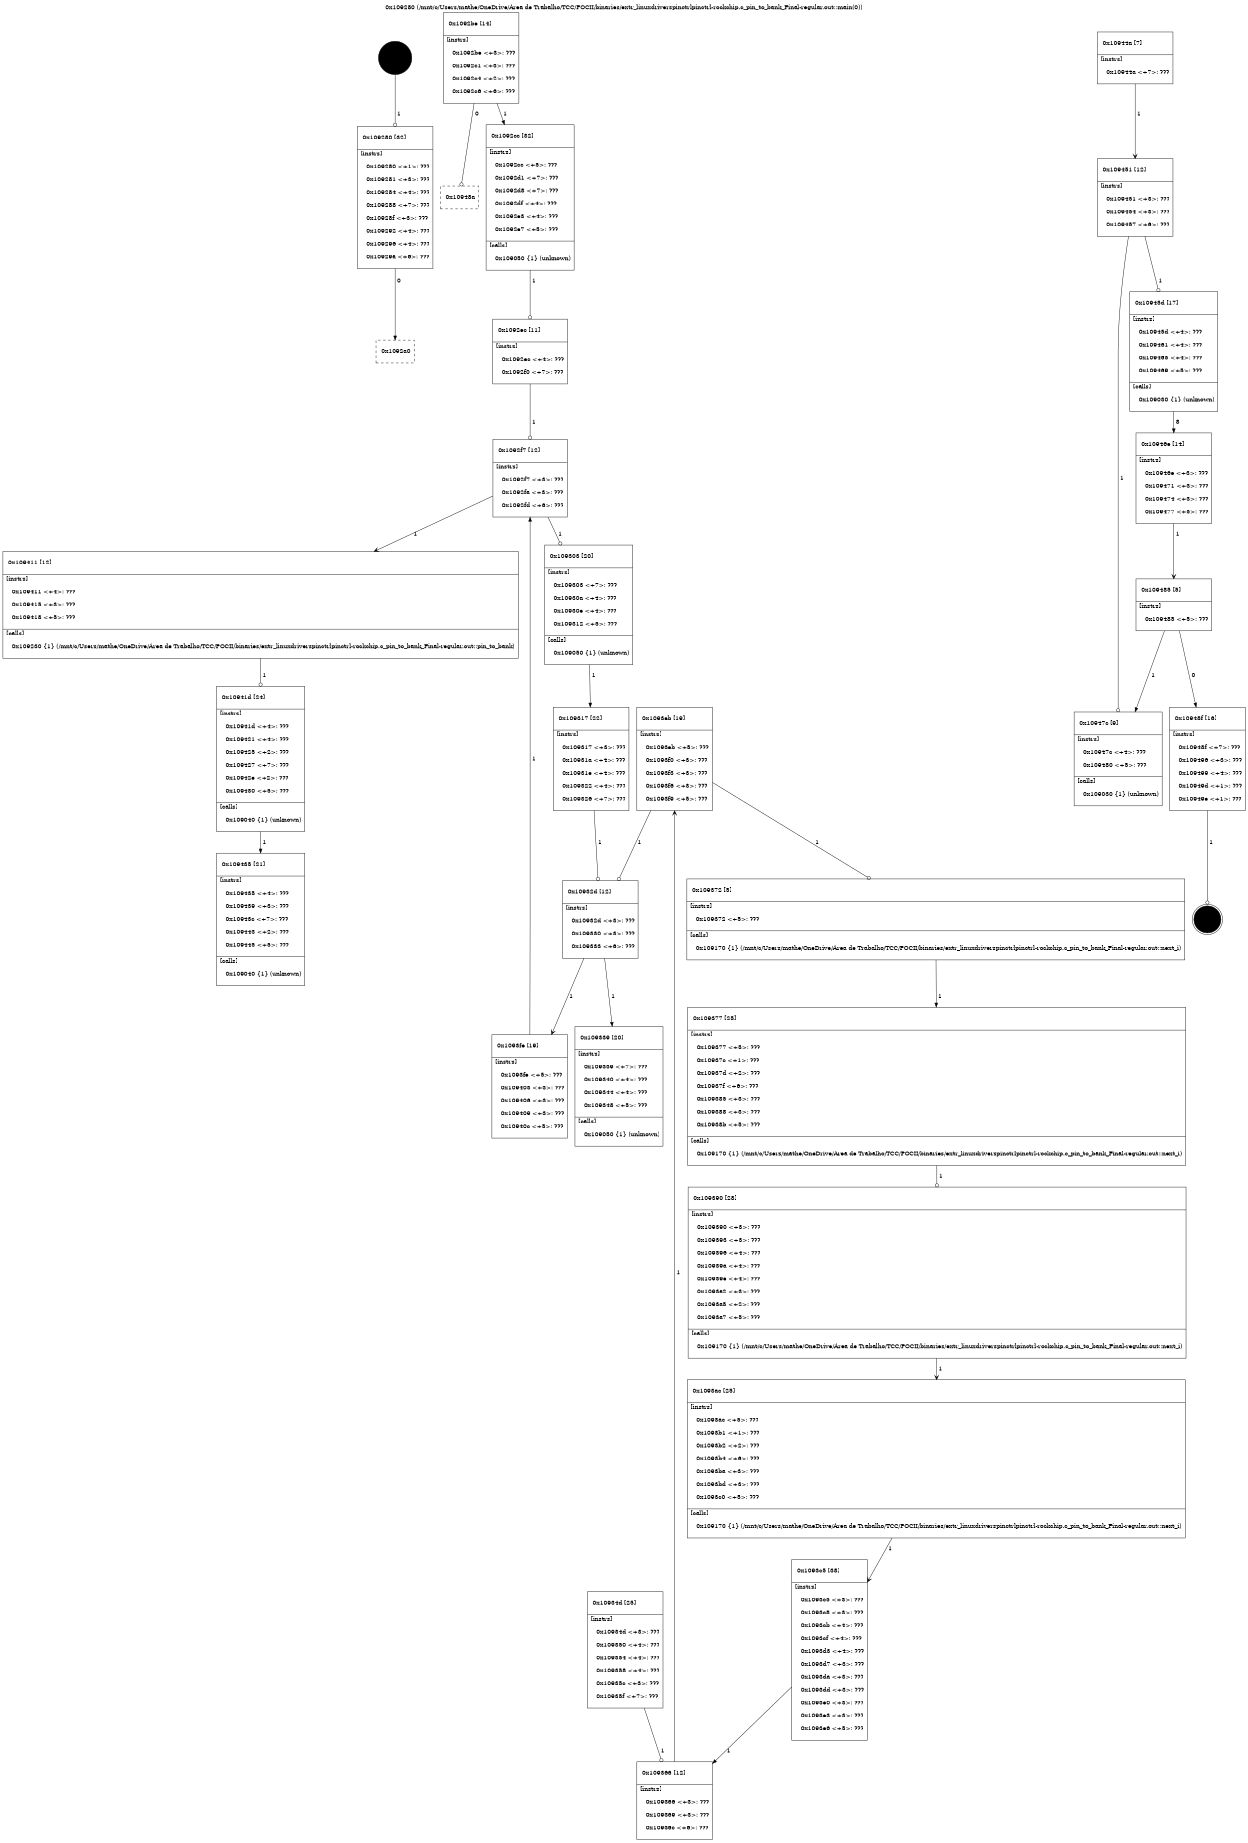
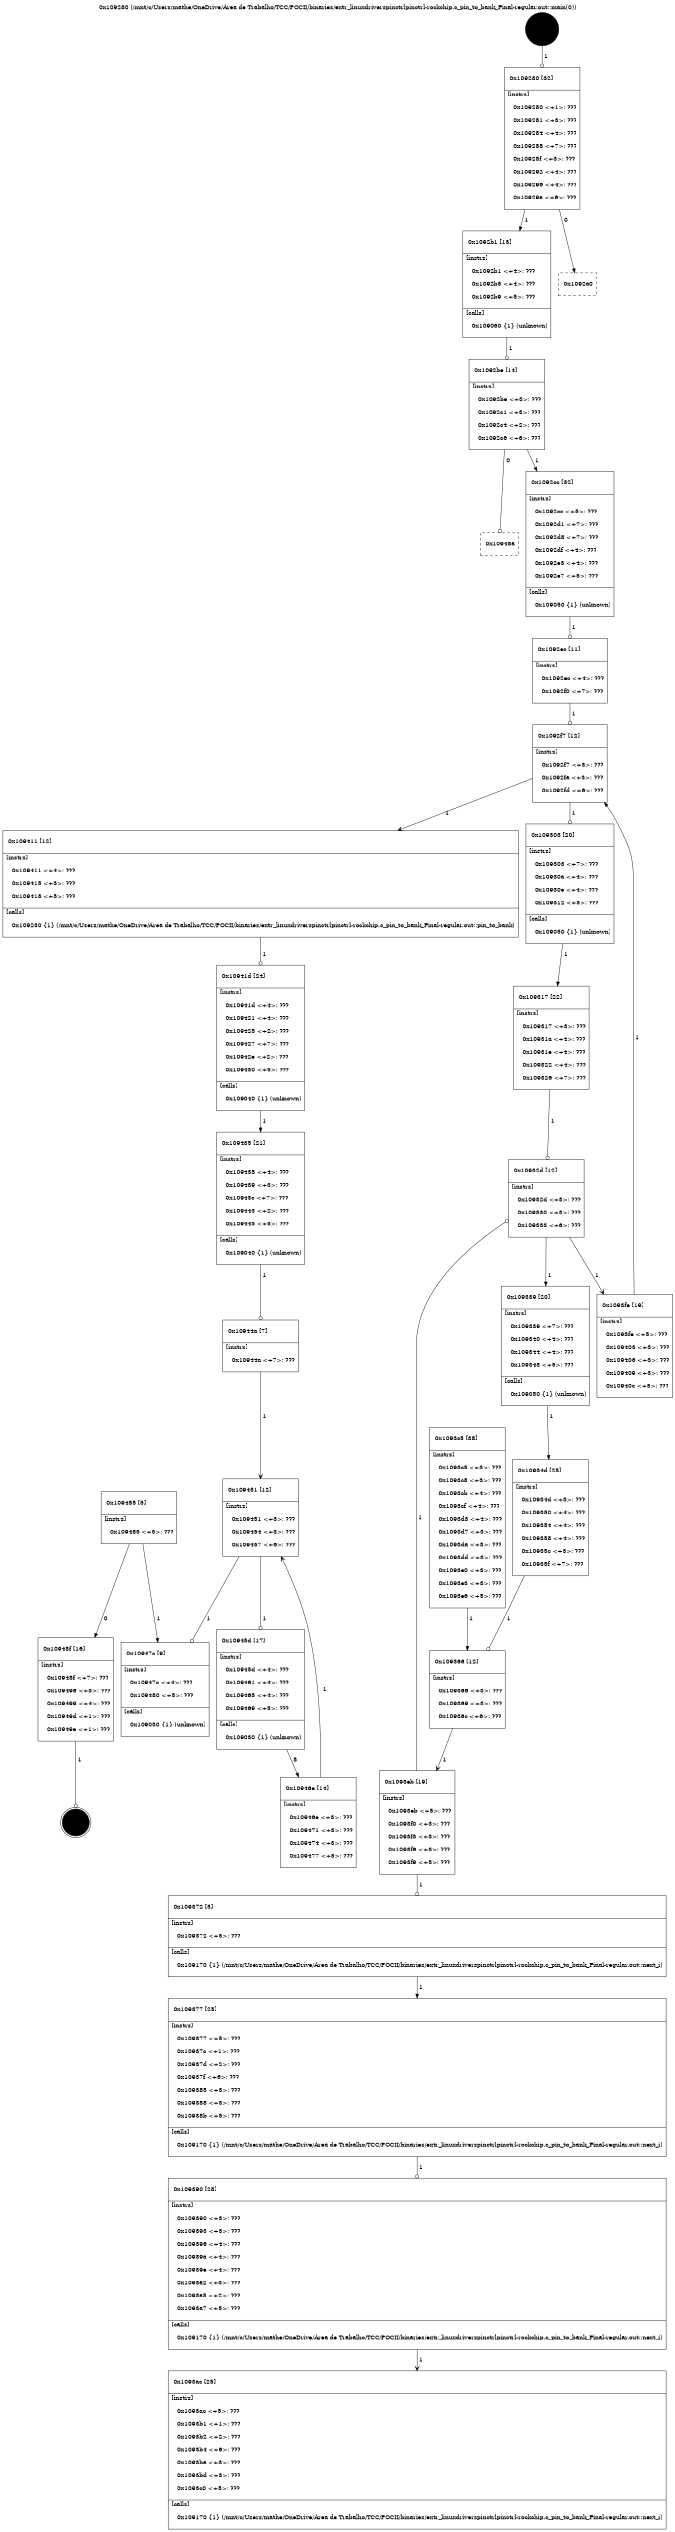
node "0x1092b1 [13]": added
edge "0x10946e [14]" -> "0x109485 [5]": now "0x10946e [14]" -> "0x109451 [12]"
edge "0x109435 [21]" -> "0x10944a [7]": added, label "1"
edge "0x109339 [20]" -> "0x10934d [25]": added, label "1"
edge "0x1093ac [25]" -> "0x1093c5 [38]": removed, label "1"
